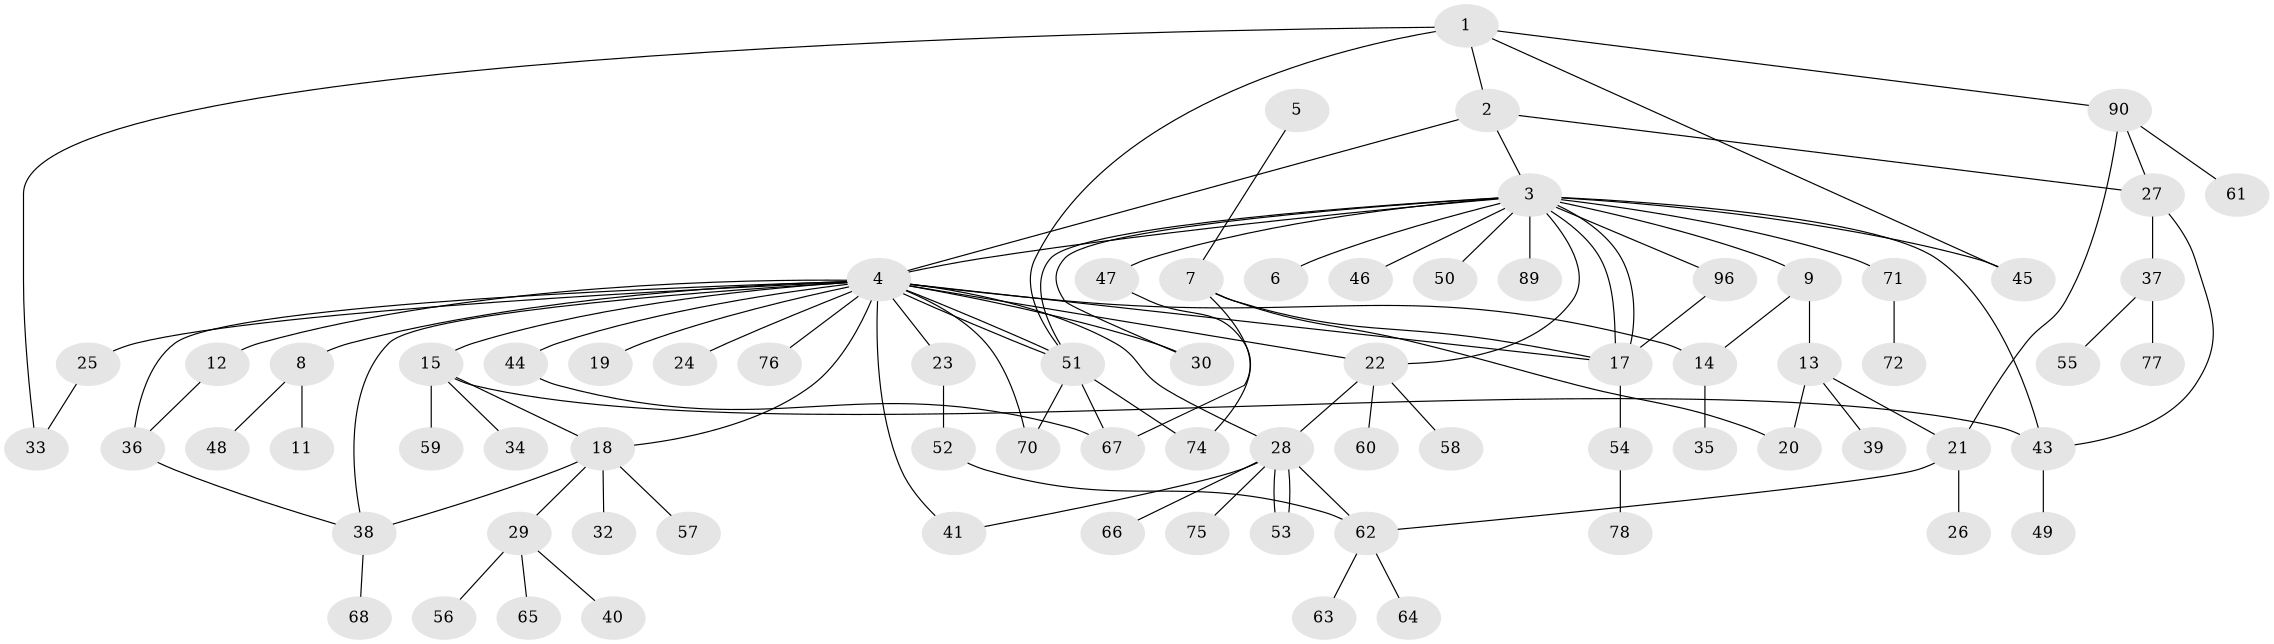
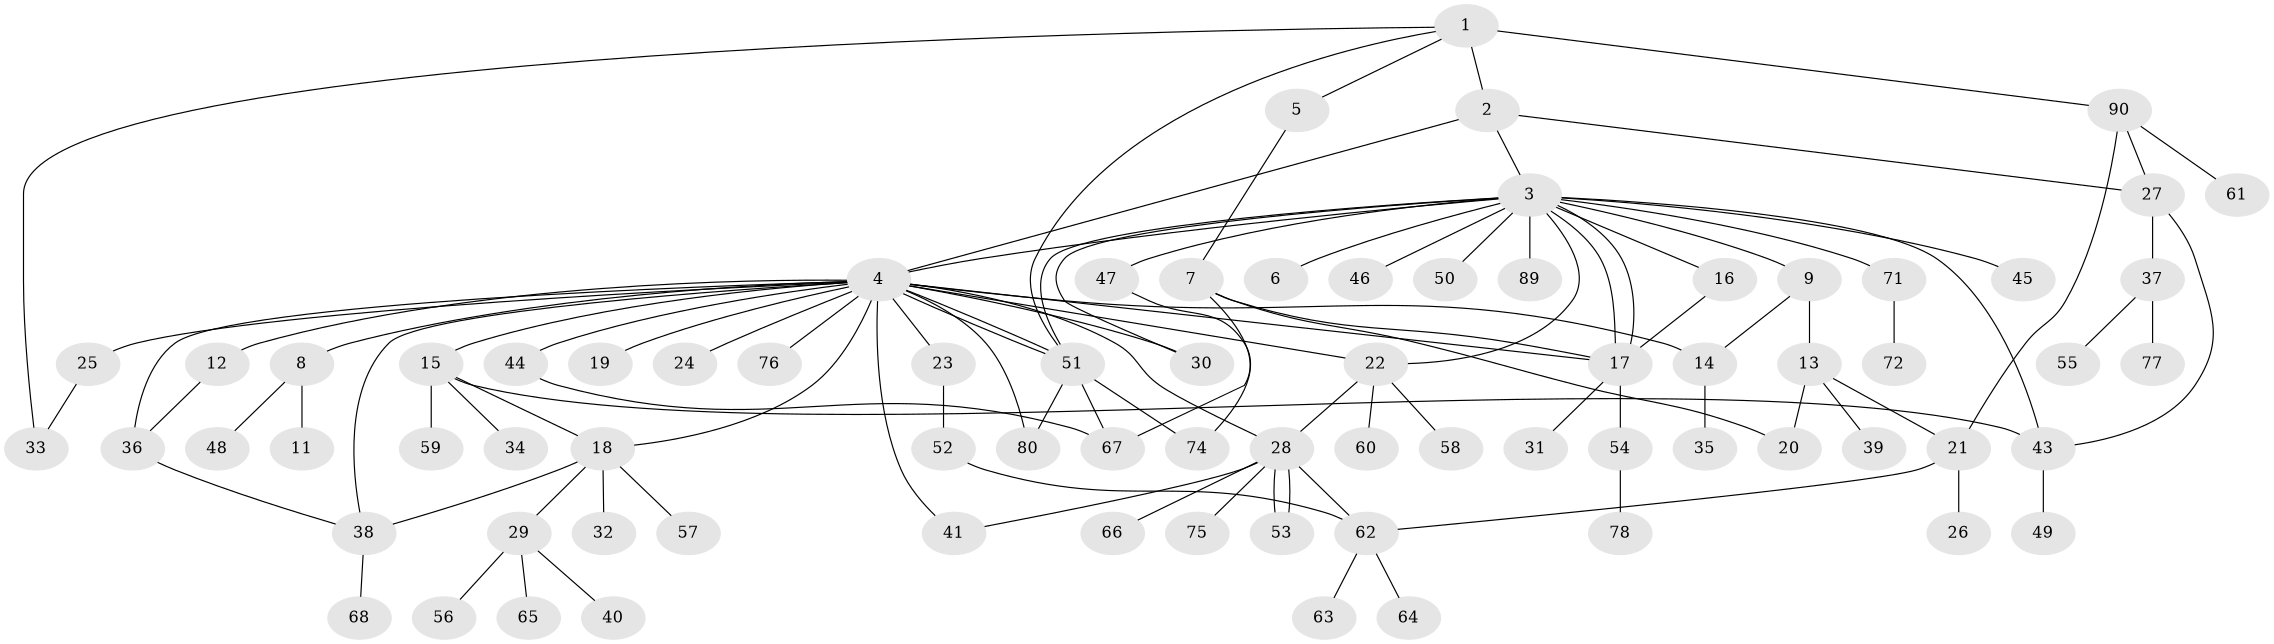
edge "1" -- "45": now "1" -- "5"
node "96": label "96" -> "16"
node "70": label "70" -> "80"
node "31": added
